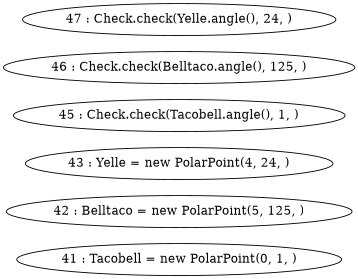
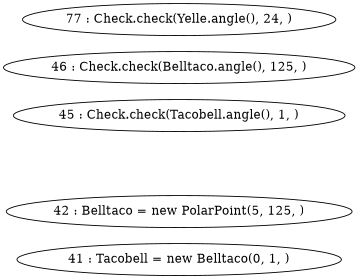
node "47 : Check.check(Yelle.angle(), 24, )": label "47 : Check.check(Yelle.angle(), 24, )" -> "77 : Check.check(Yelle.angle(), 24, )"
node "43 : Yelle = new PolarPoint(4, 24, )": removed
node "41 : Tacobell = new PolarPoint(0, 1, )": label "41 : Tacobell = new PolarPoint(0, 1, )" -> "41 : Tacobell = new Belltaco(0, 1, )"
